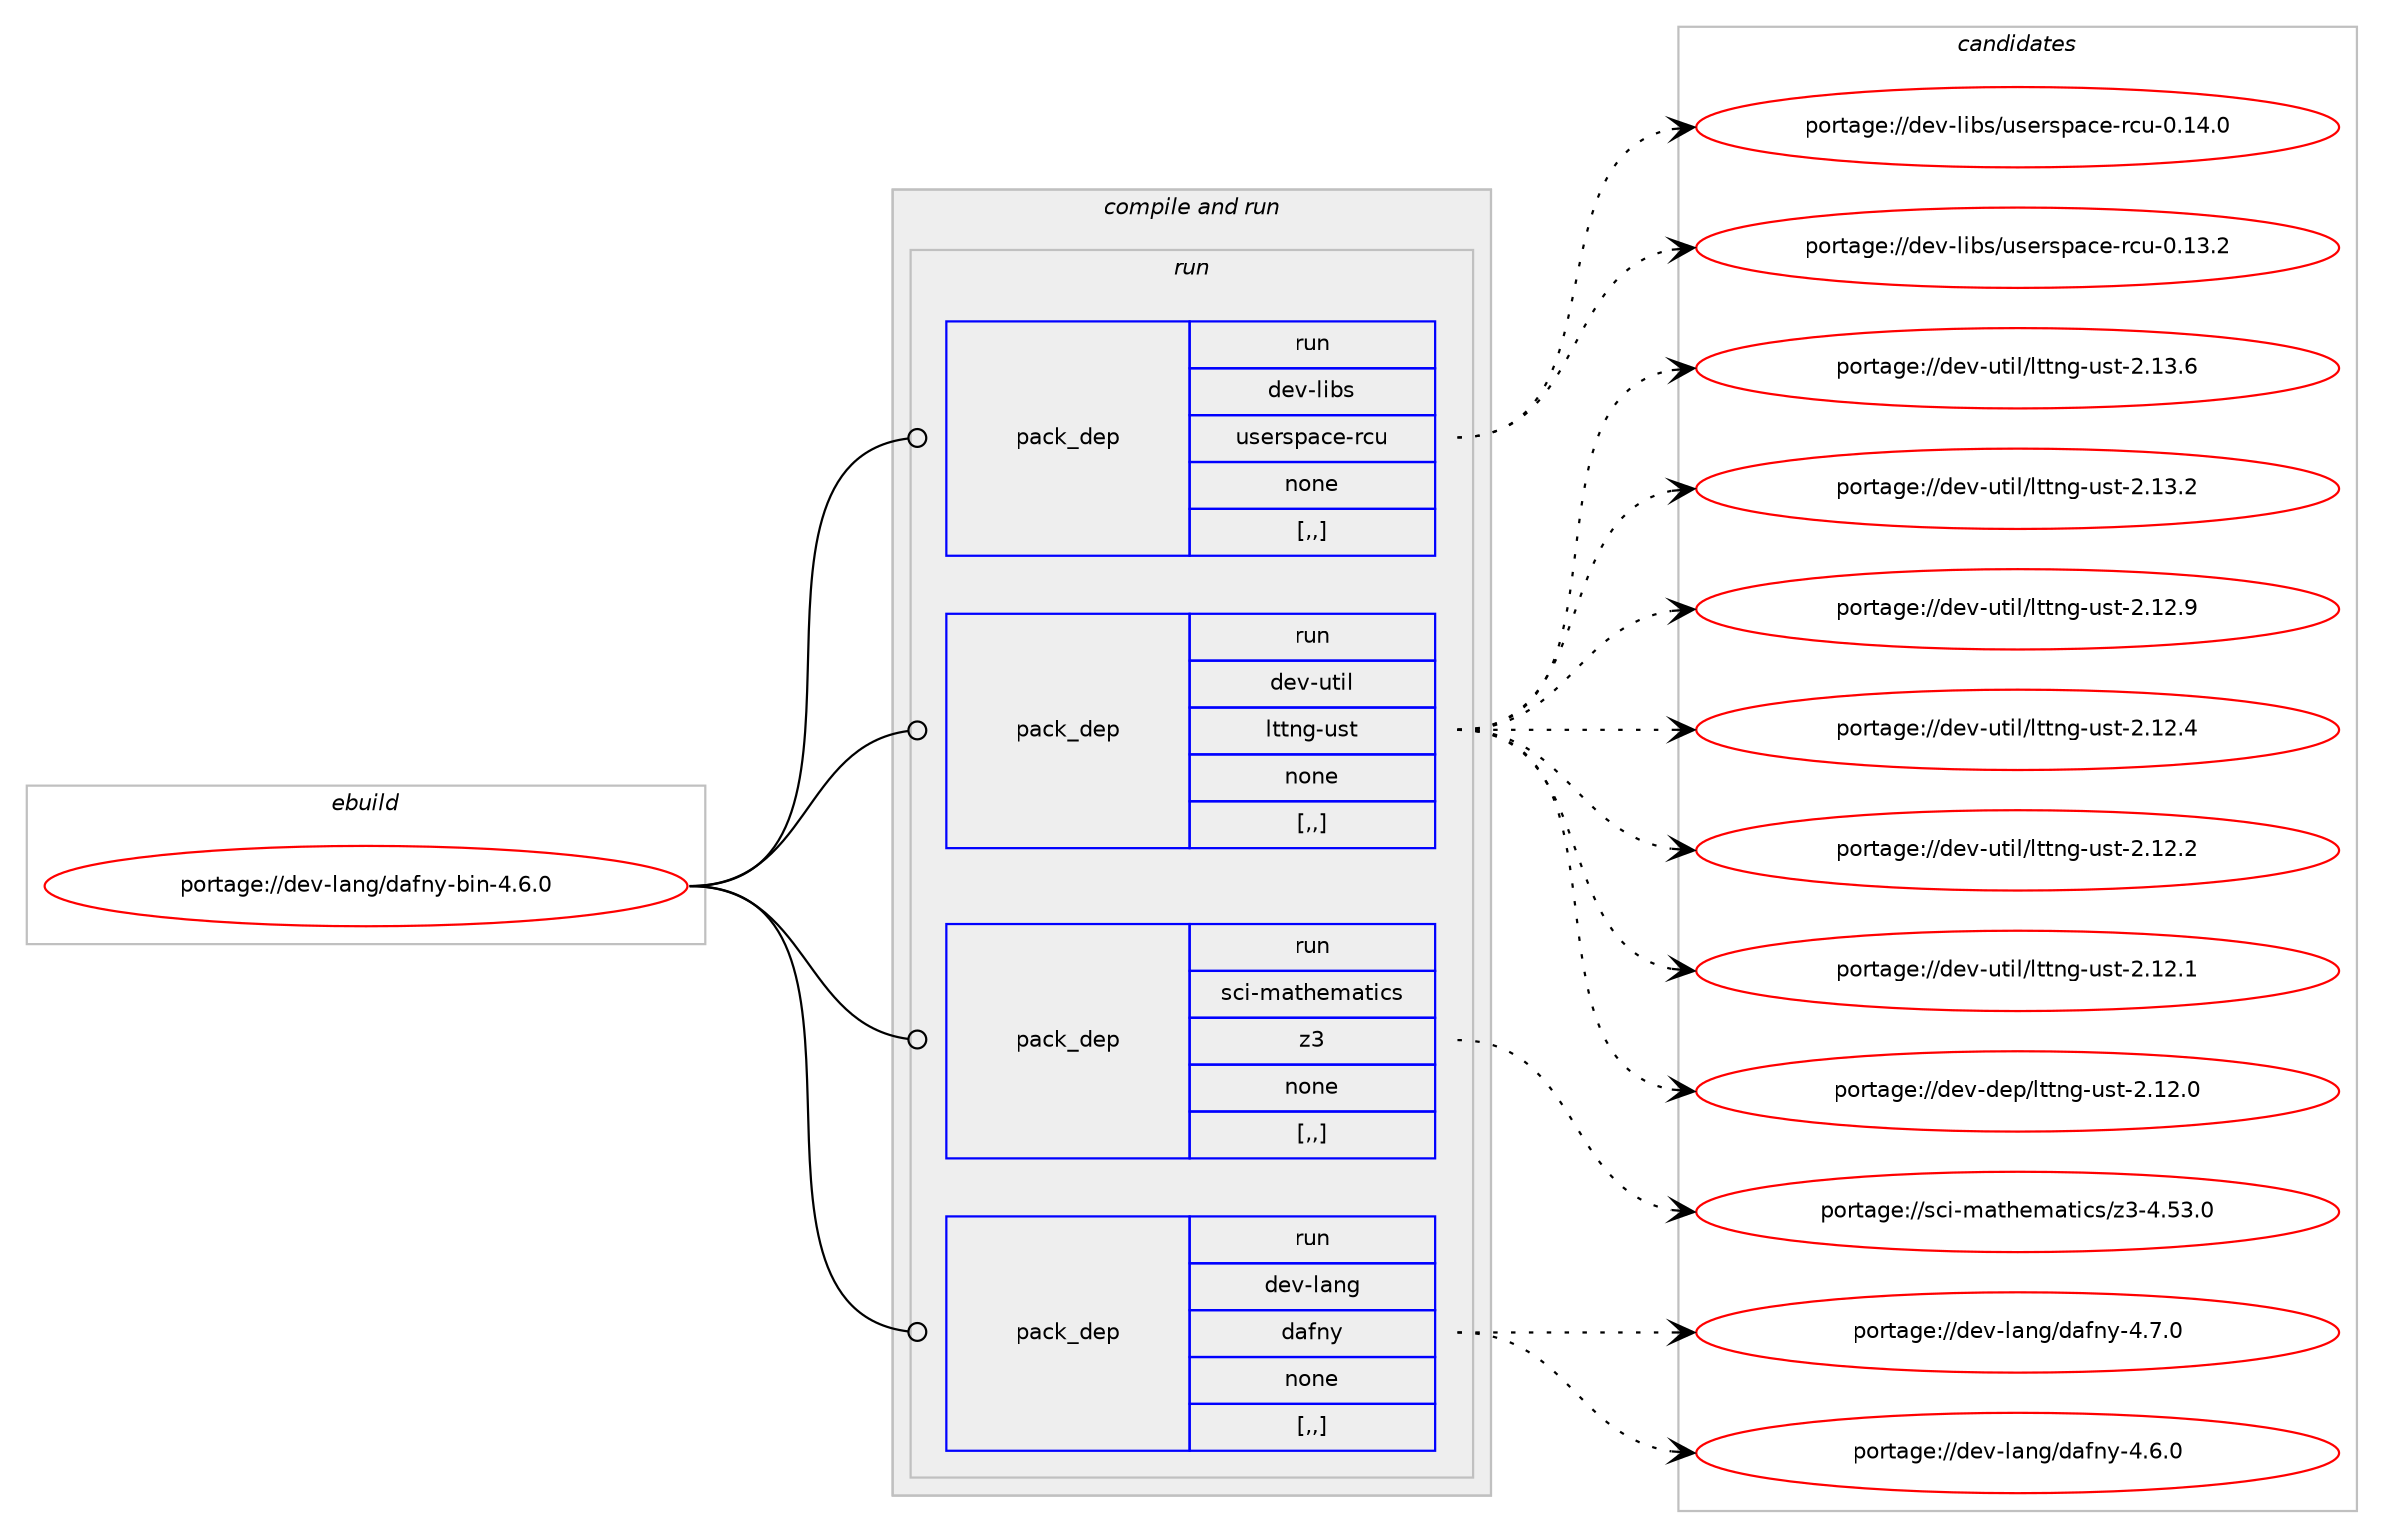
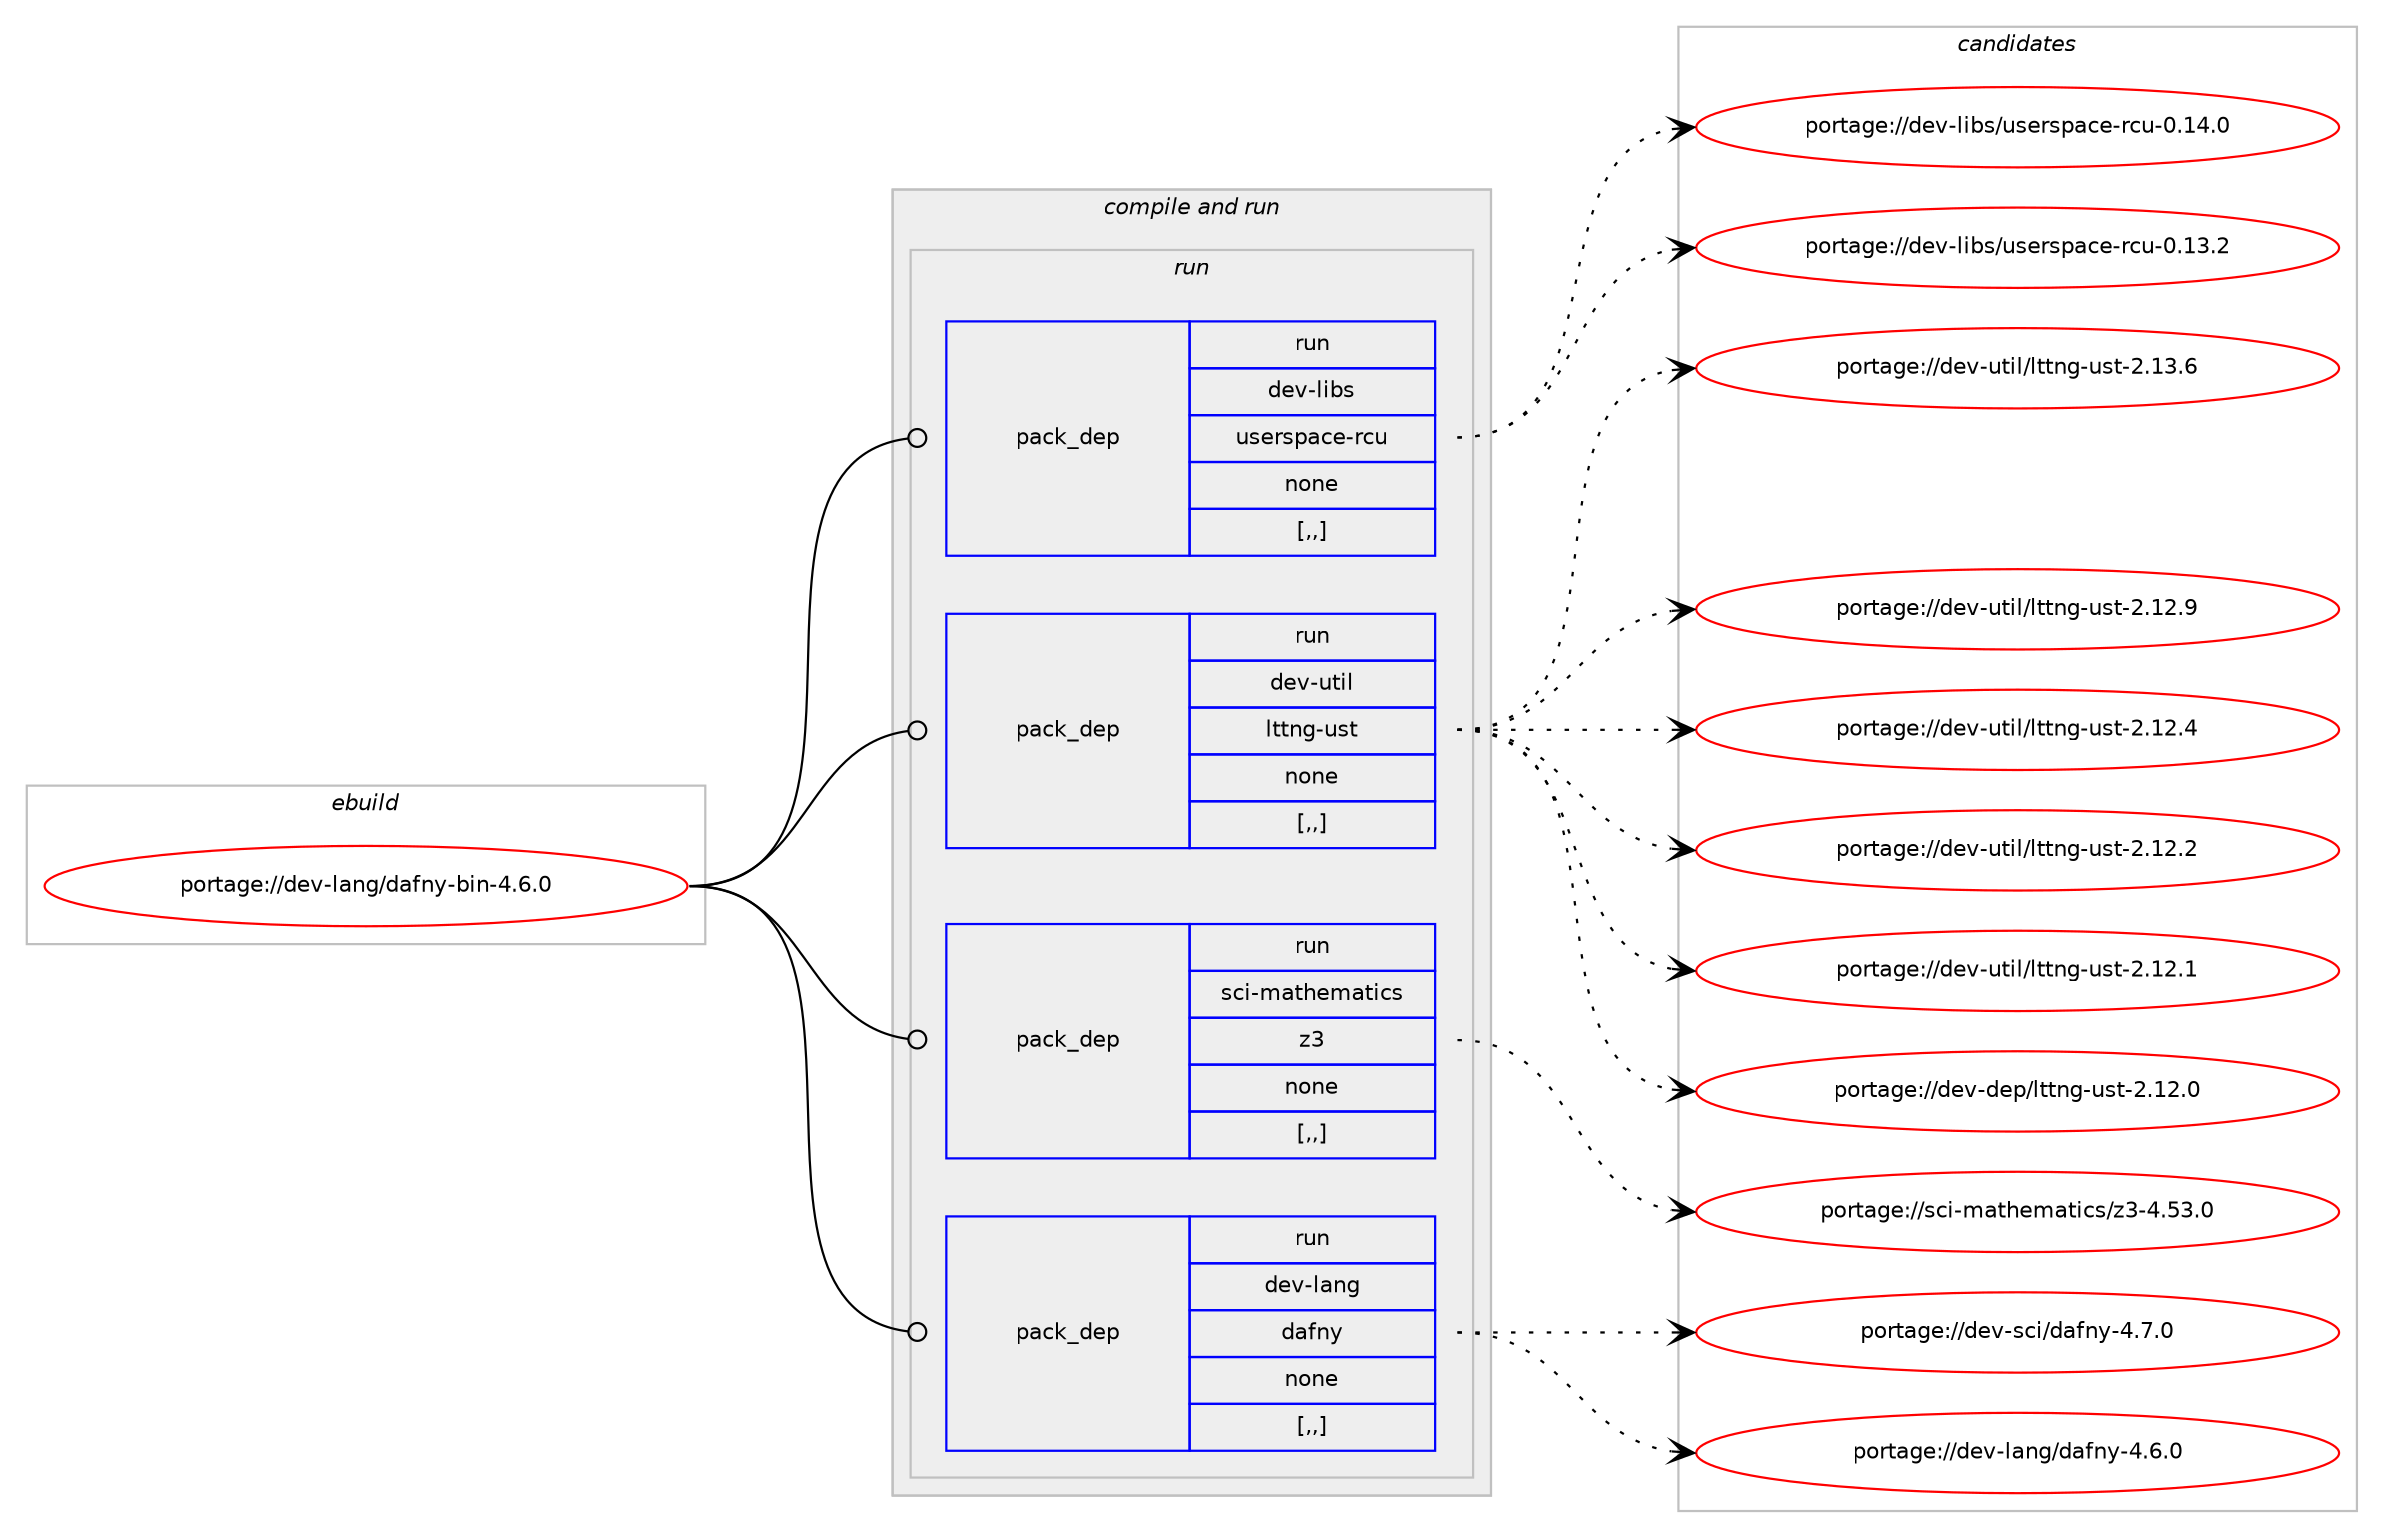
node "portage://dev-util/lttng-ust-2.13.2": removed
node "portage://dev-lang/dafny-4.7.0": label "portage://dev-lang/dafny-4.7.0" -> "portage://dev-sci/dafny-4.7.0"
